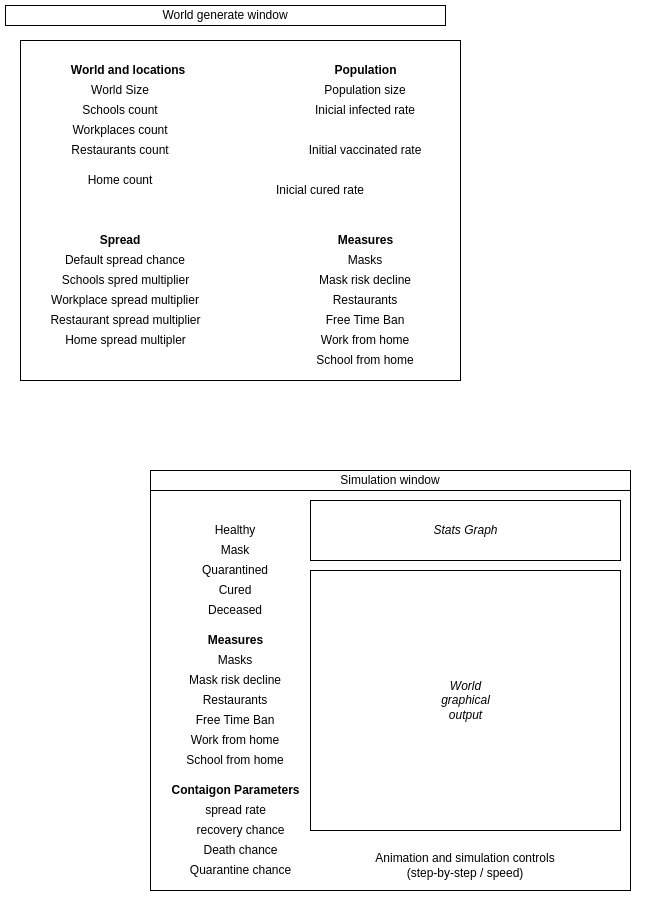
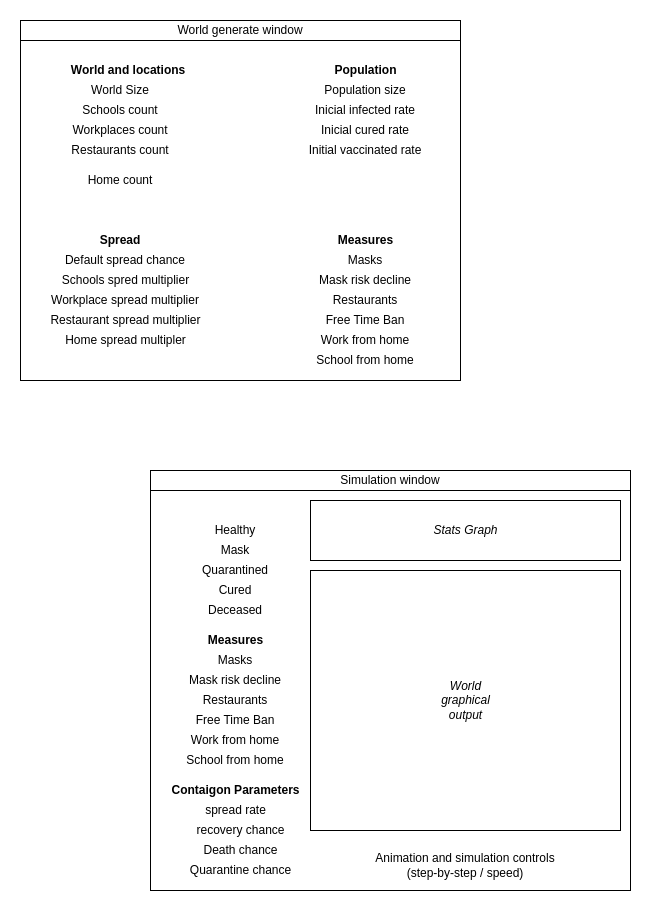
node "World generate window": moved (226, 16) -> (241, 31)
node "Inicial cured rate": moved (321, 191) -> (366, 131)
